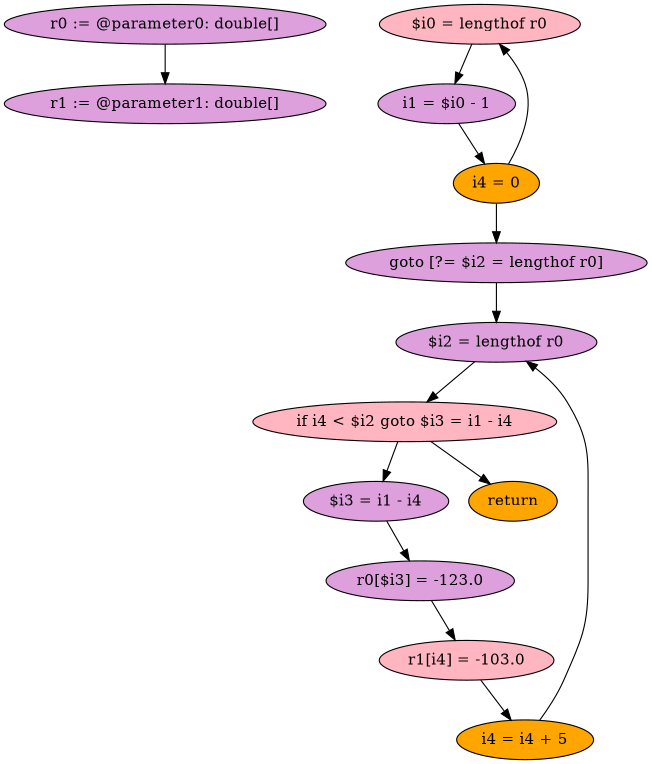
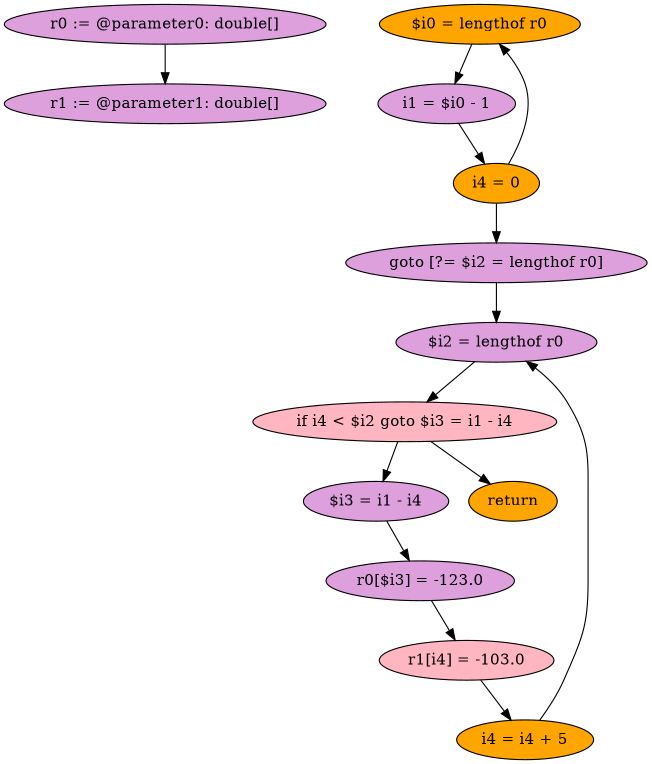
node "$i0 = lengthof r0": fillcolor lightpink -> orange
